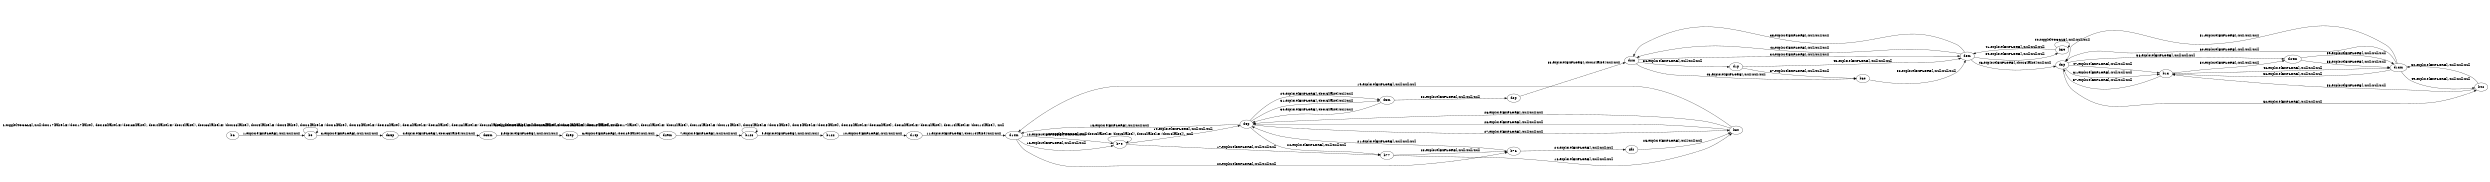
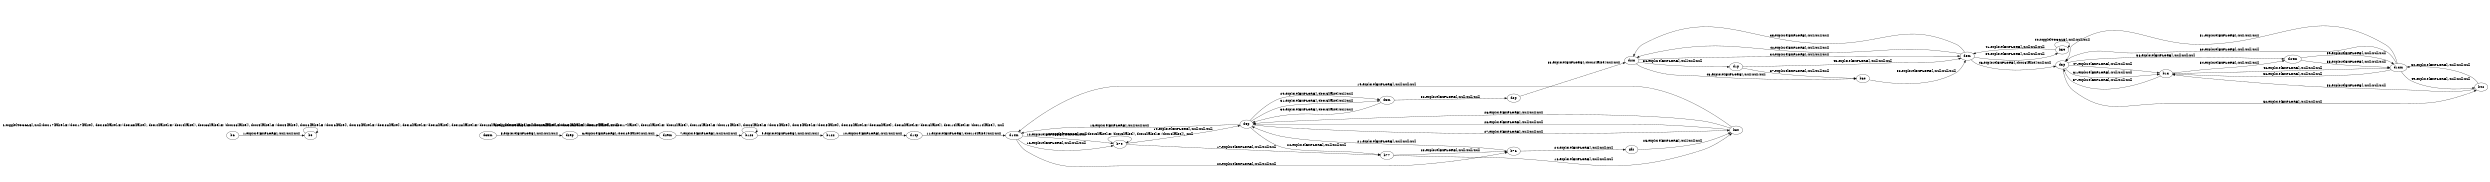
node "d35p": removed
